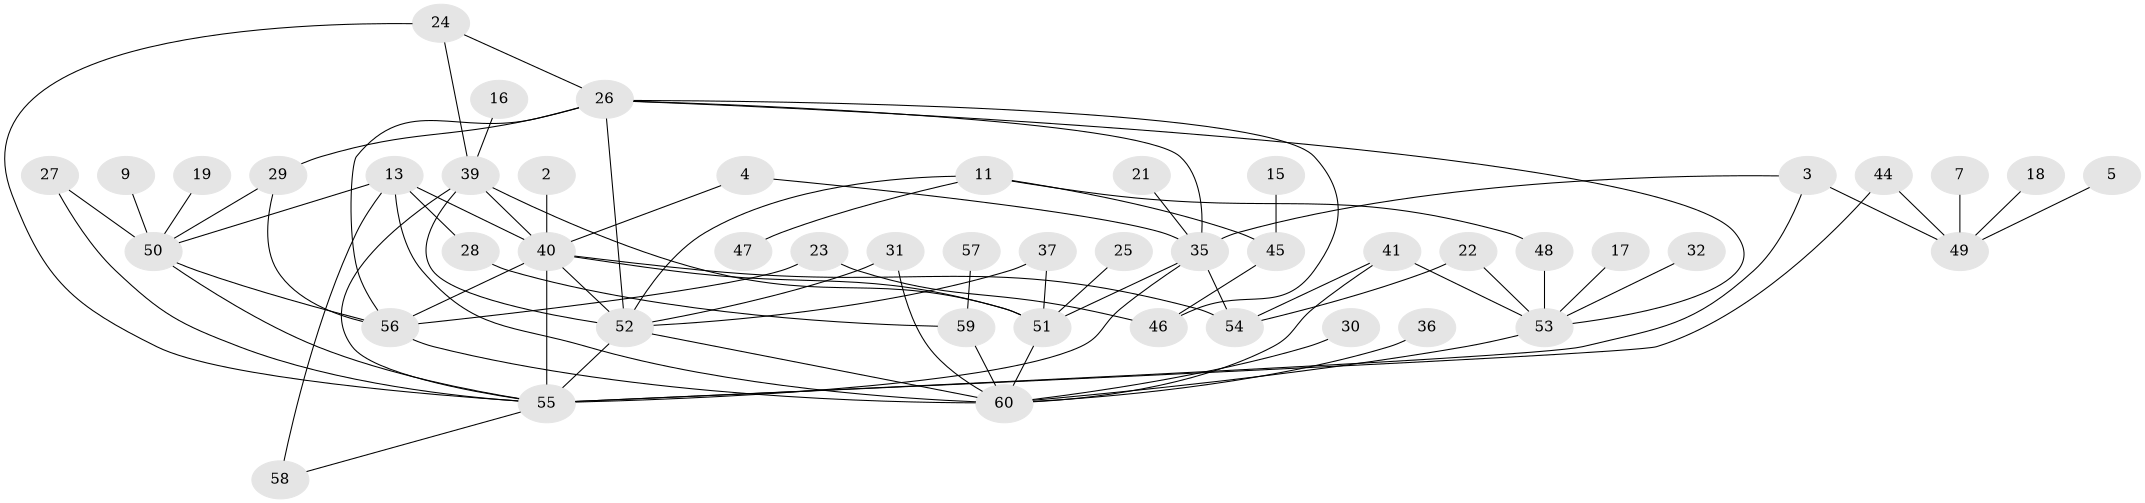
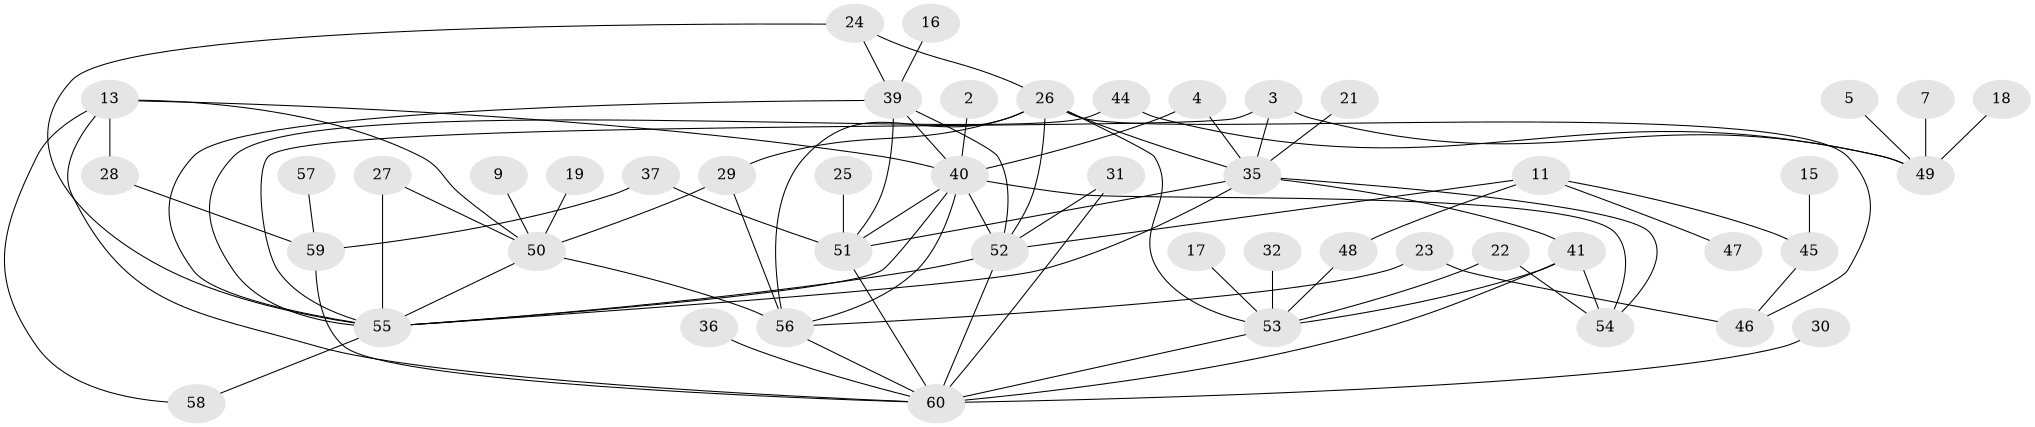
edge "35" -- "41": added
edge "37" -- "52": now "37" -- "59"
